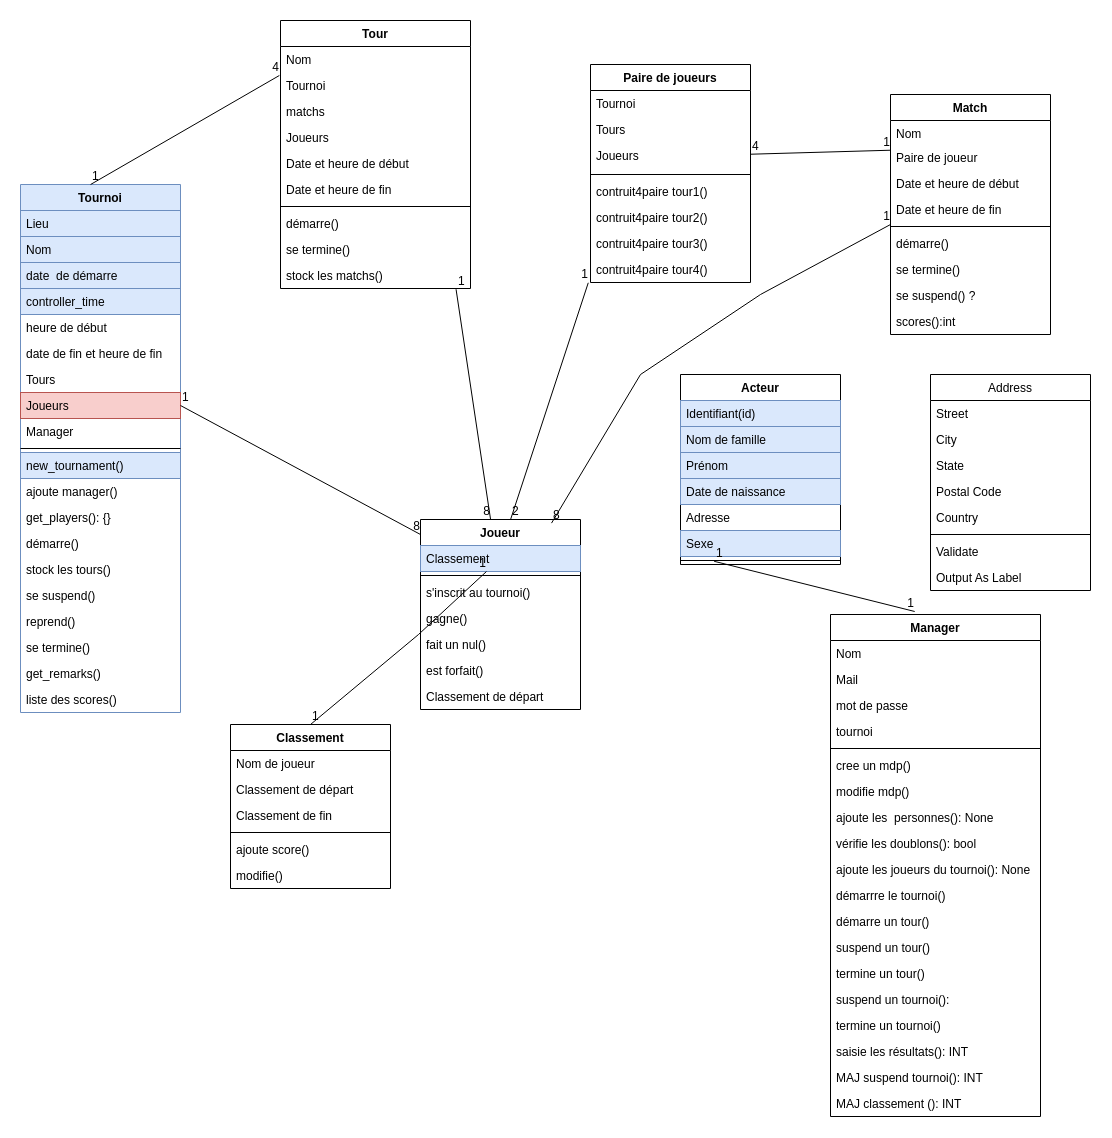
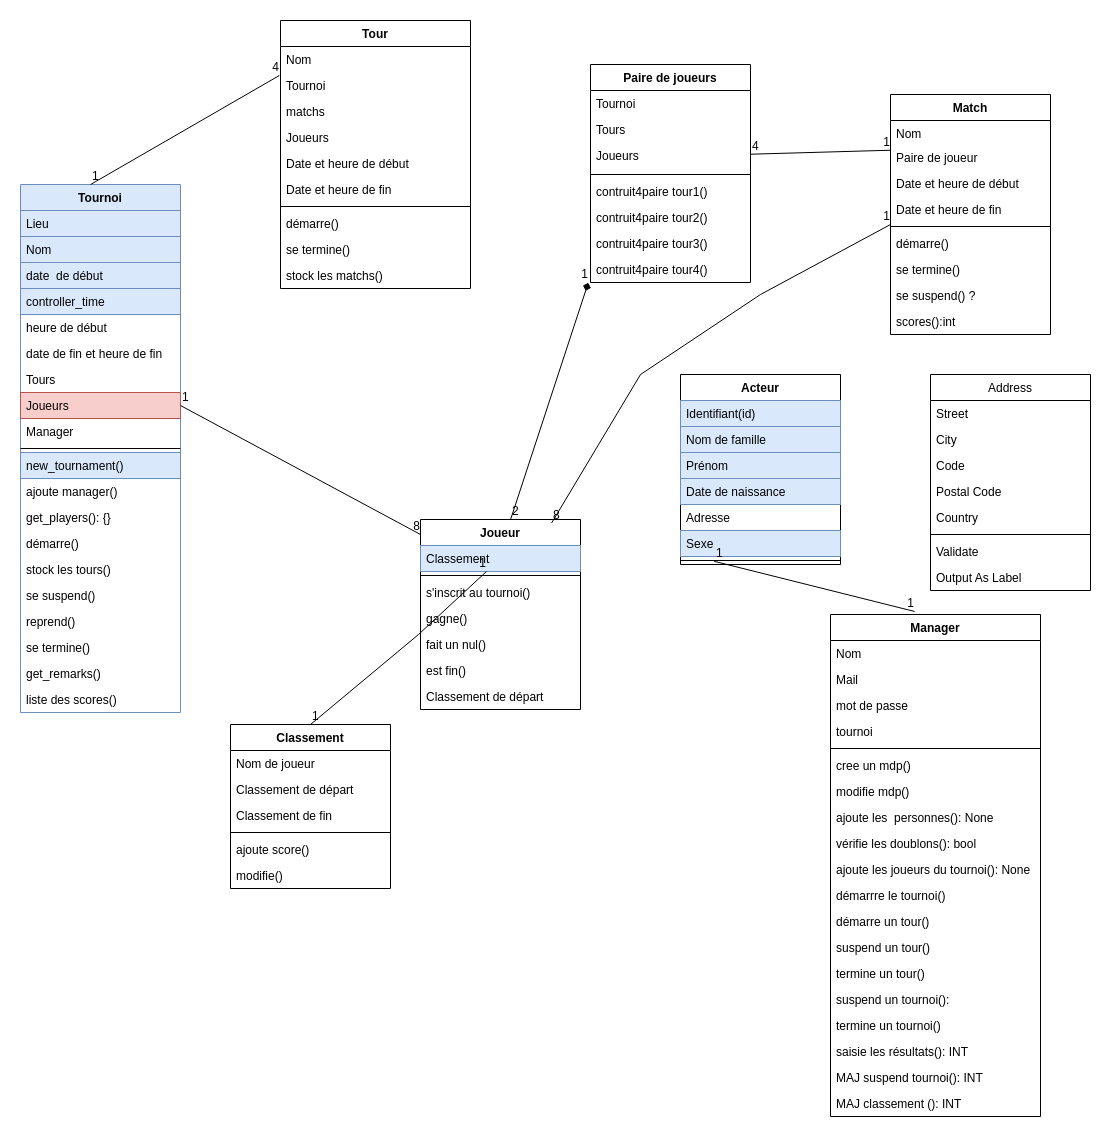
node "date de démarre": label "date de démarre" -> "date de début"
edge "contruit4paire tour4()" -- "Joueur": arrowhead none -> diamond
edge "stock les matchs()" -- "Joueur": removed, labels "1", "8"
node "State": label "State" -> "Code"
node "est forfait()": label "est forfait()" -> "est fin()"
